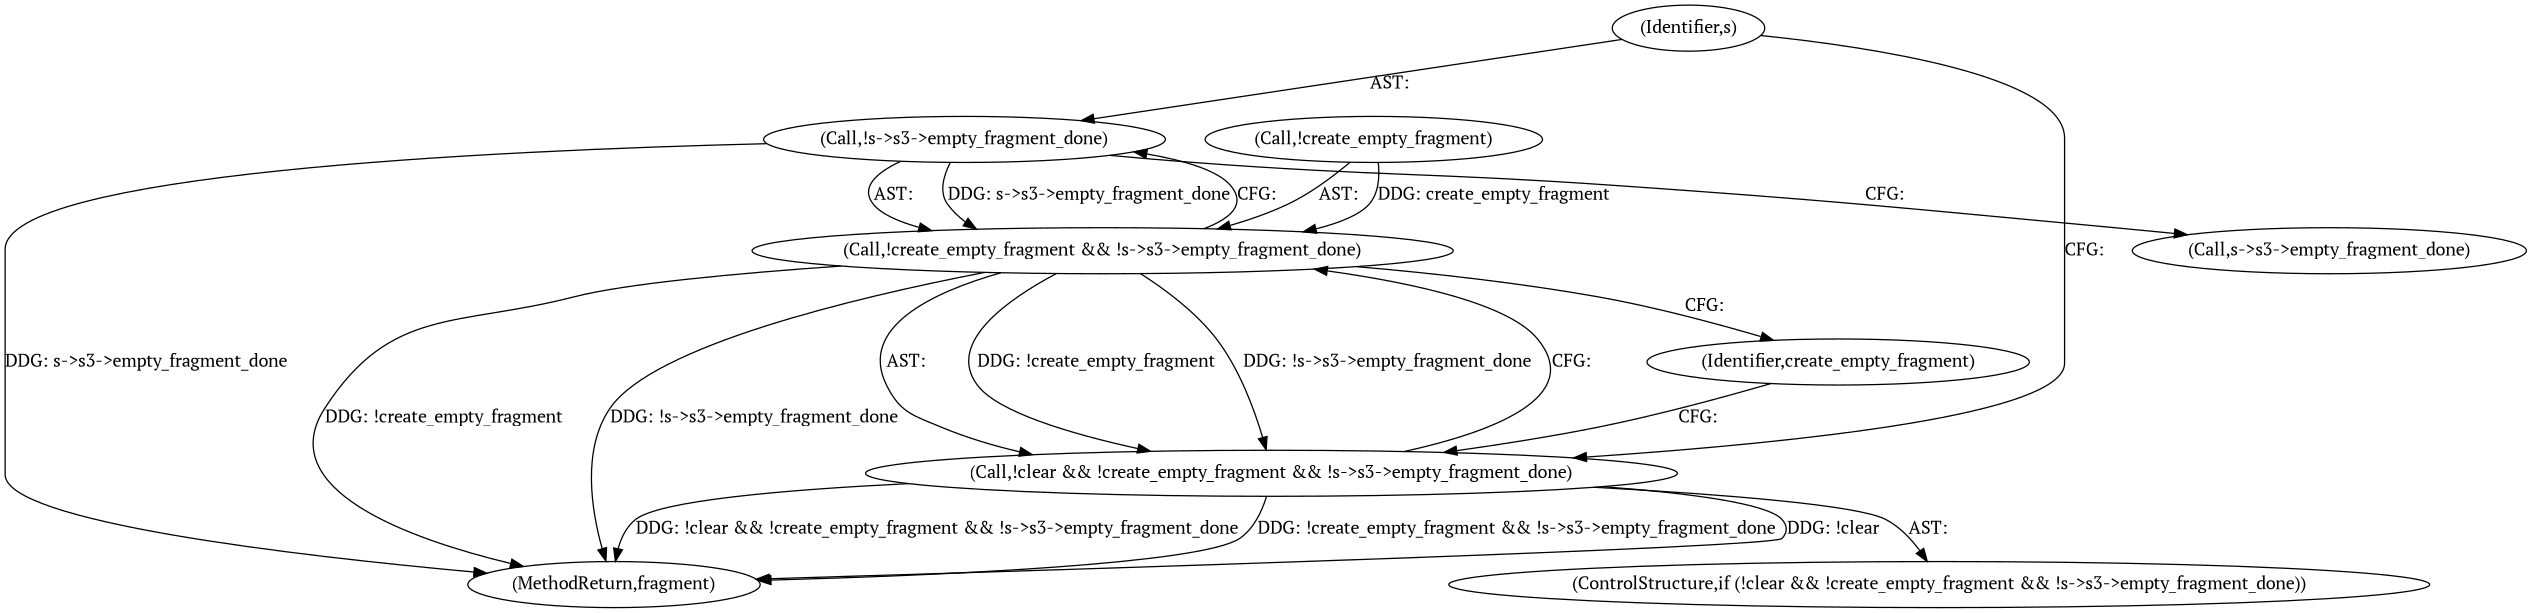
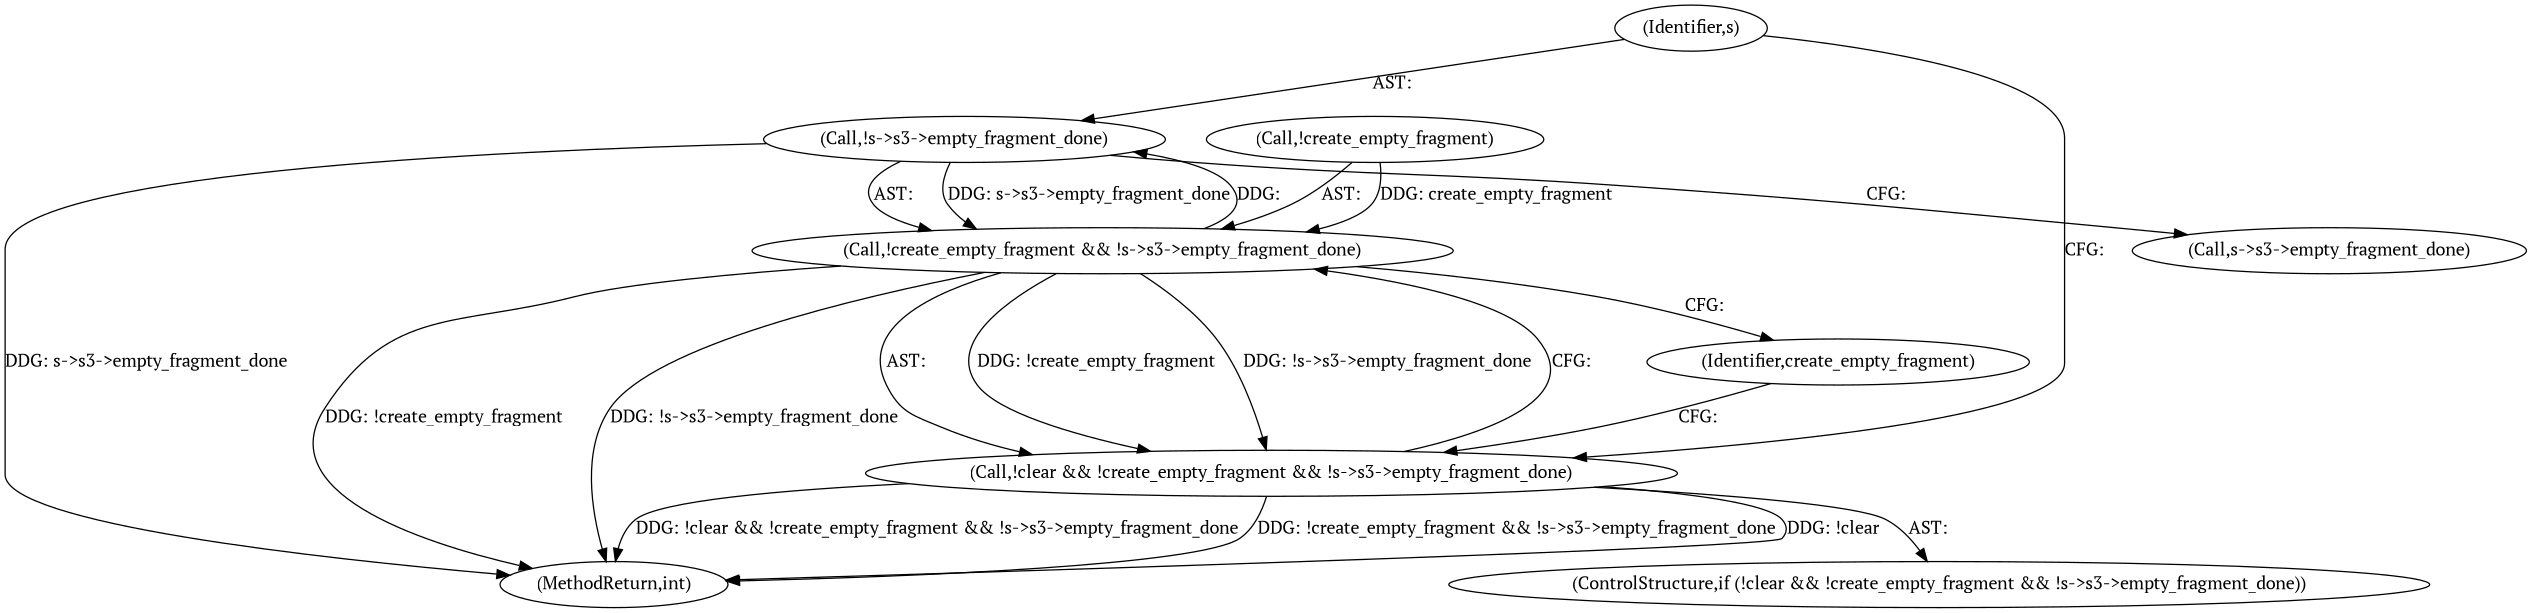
edge "(Call,!create_empty_fragment && !s->s3->empty_fragment_done)" -> "(Call,!s->s3->empty_fragment_done)": label "CFG: " -> "DDG: "
node "(MethodReturn,fragment)": label "(MethodReturn,fragment)" -> "(MethodReturn,int)"
